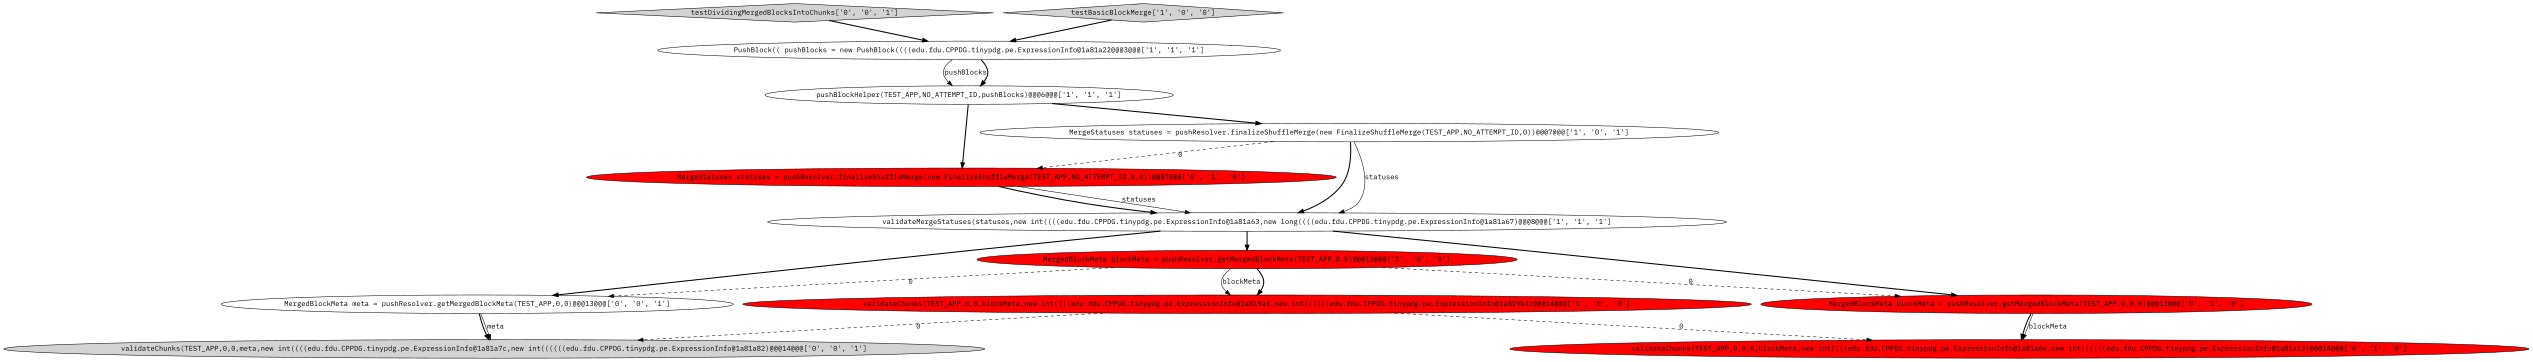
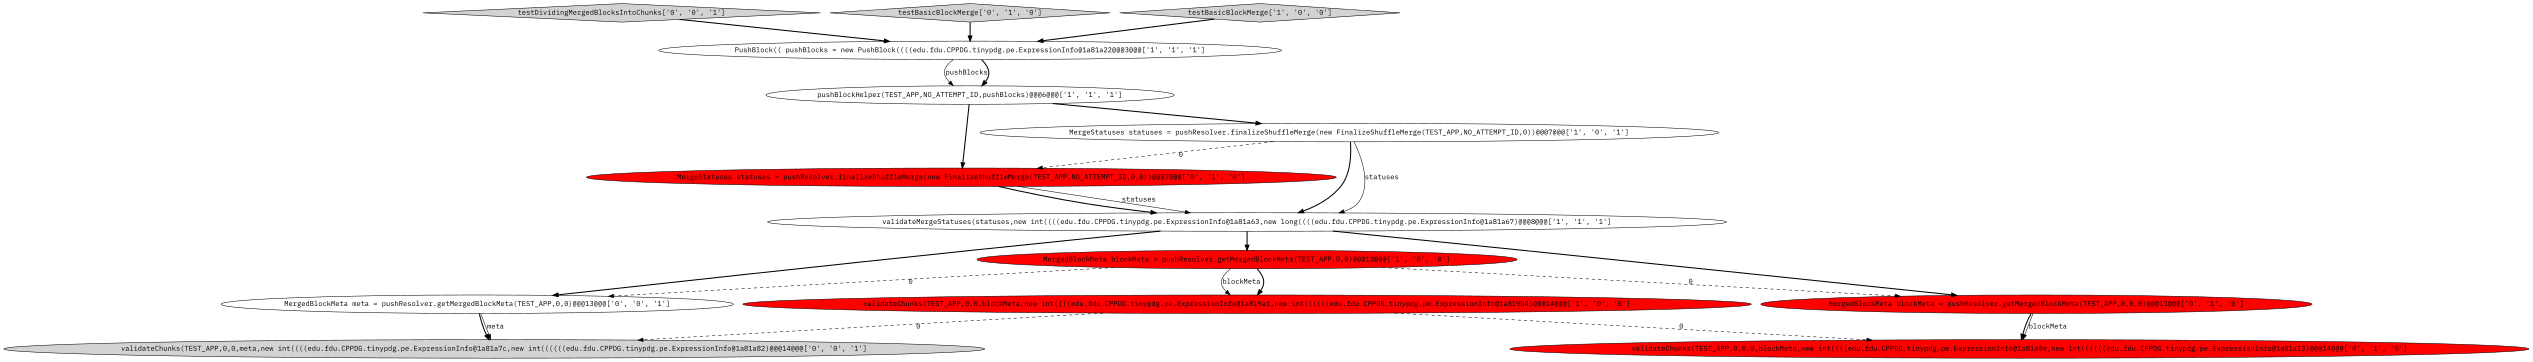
node "testBasicBlockMerge['0', '1', '0']": added
